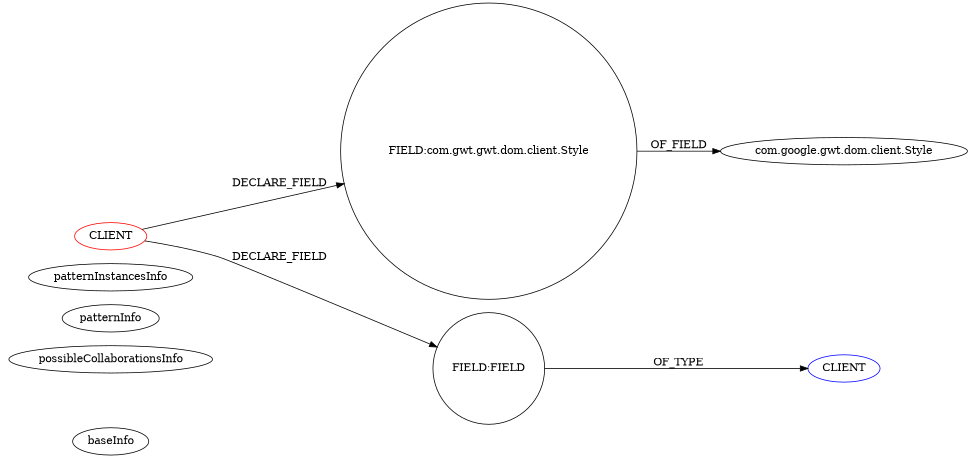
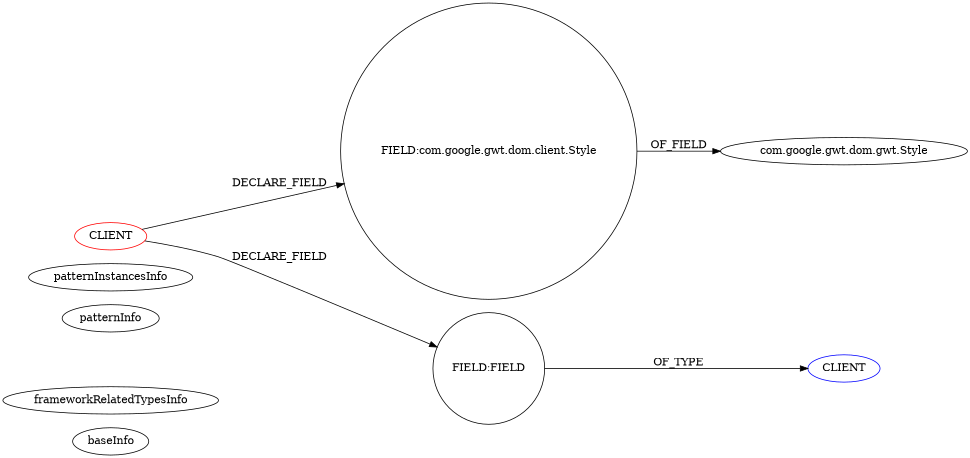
node "FIELD:com.gwt.gwt.dom.client.Style": label "FIELD:com.gwt.gwt.dom.client.Style" -> "FIELD:com.google.gwt.dom.client.Style"
node "com.google.gwt.dom.client.Style": label "com.google.gwt.dom.client.Style" -> "com.google.gwt.dom.gwt.Style"
node "possibleCollaborationsInfo": removed
node "frameworkRelatedTypesInfo": added
